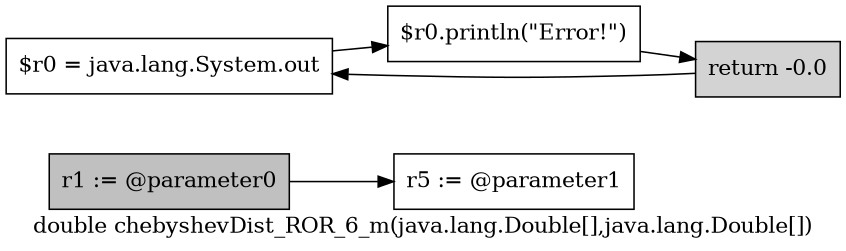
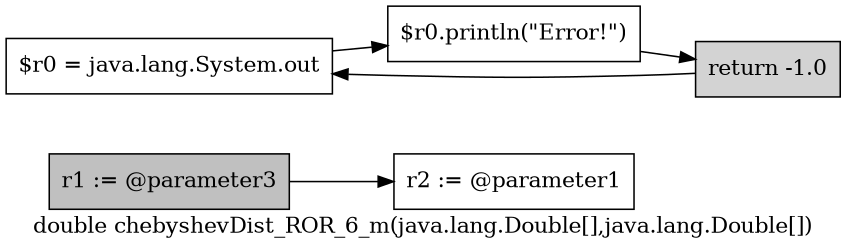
node "return -0.0": label "return -0.0" -> "return -1.0"
node "r1 := @parameter0": label "r1 := @parameter0" -> "r1 := @parameter3"
node "r5 := @parameter1": label "r5 := @parameter1" -> "r2 := @parameter1"
